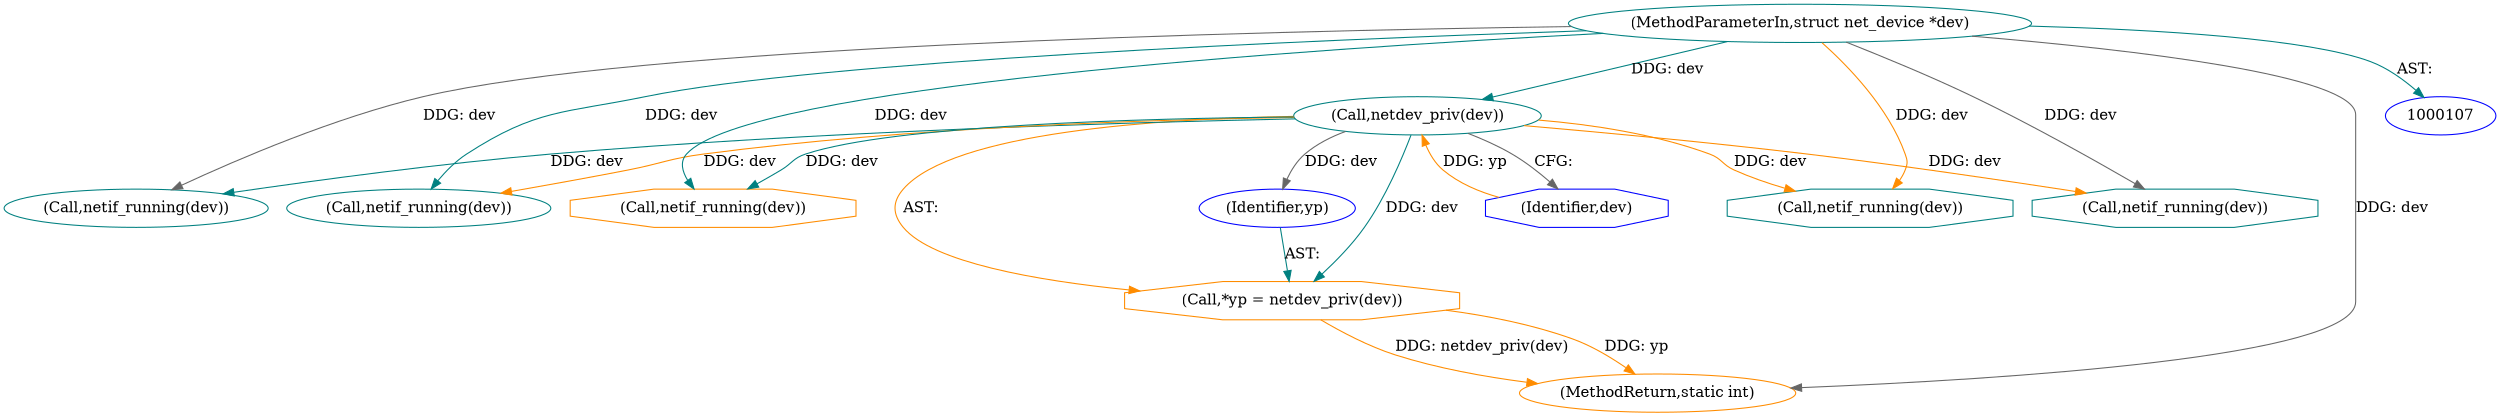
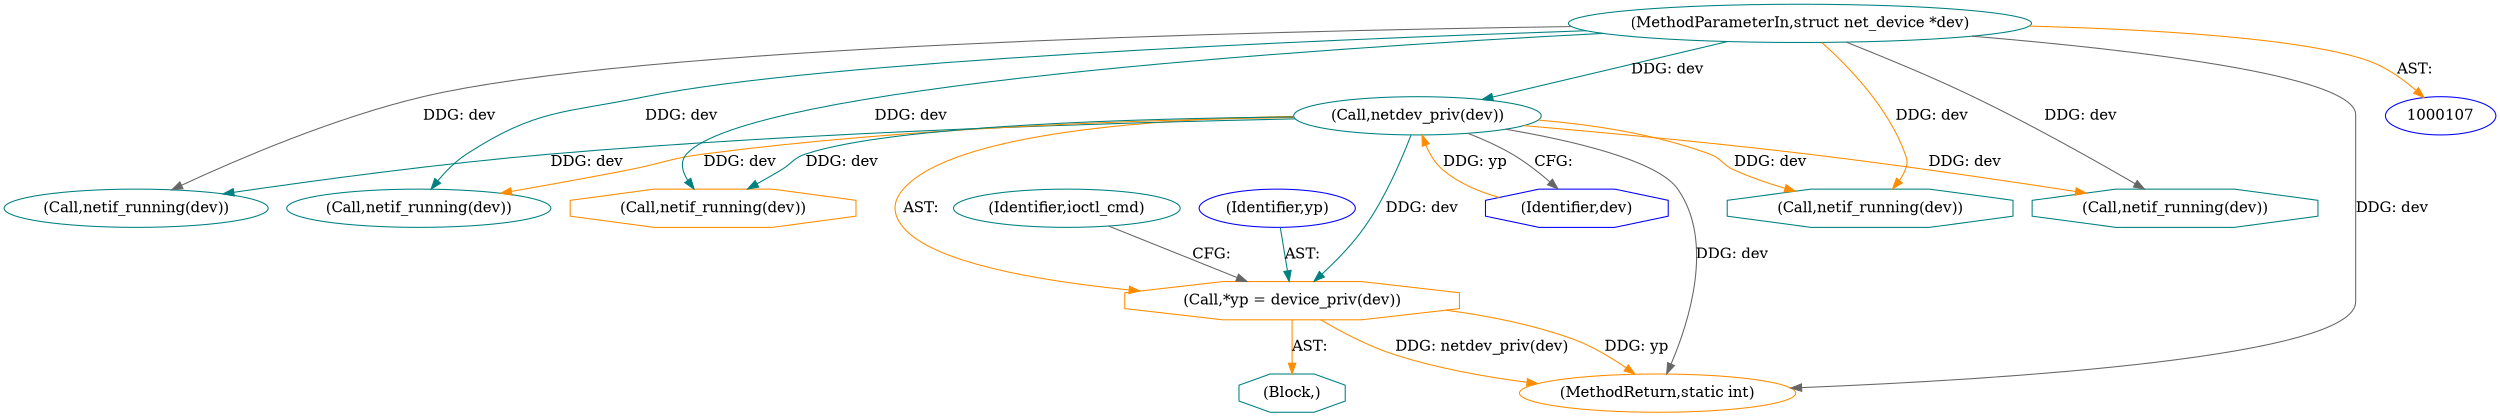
edge "(MethodParameterIn,struct net_device *dev)" -> "1000107": color teal -> darkorange
edge "(Call,netdev_priv(dev))" -> "(Identifier,yp)": now "(Call,netdev_priv(dev))" -> "(MethodReturn,static int)"
node "(Identifier,ioctl_cmd)": added
node "(Call,*yp = netdev_priv(dev))": label "(Call,*yp = netdev_priv(dev))" -> "(Call,*yp = device_priv(dev))"
node "(Block,)": added
